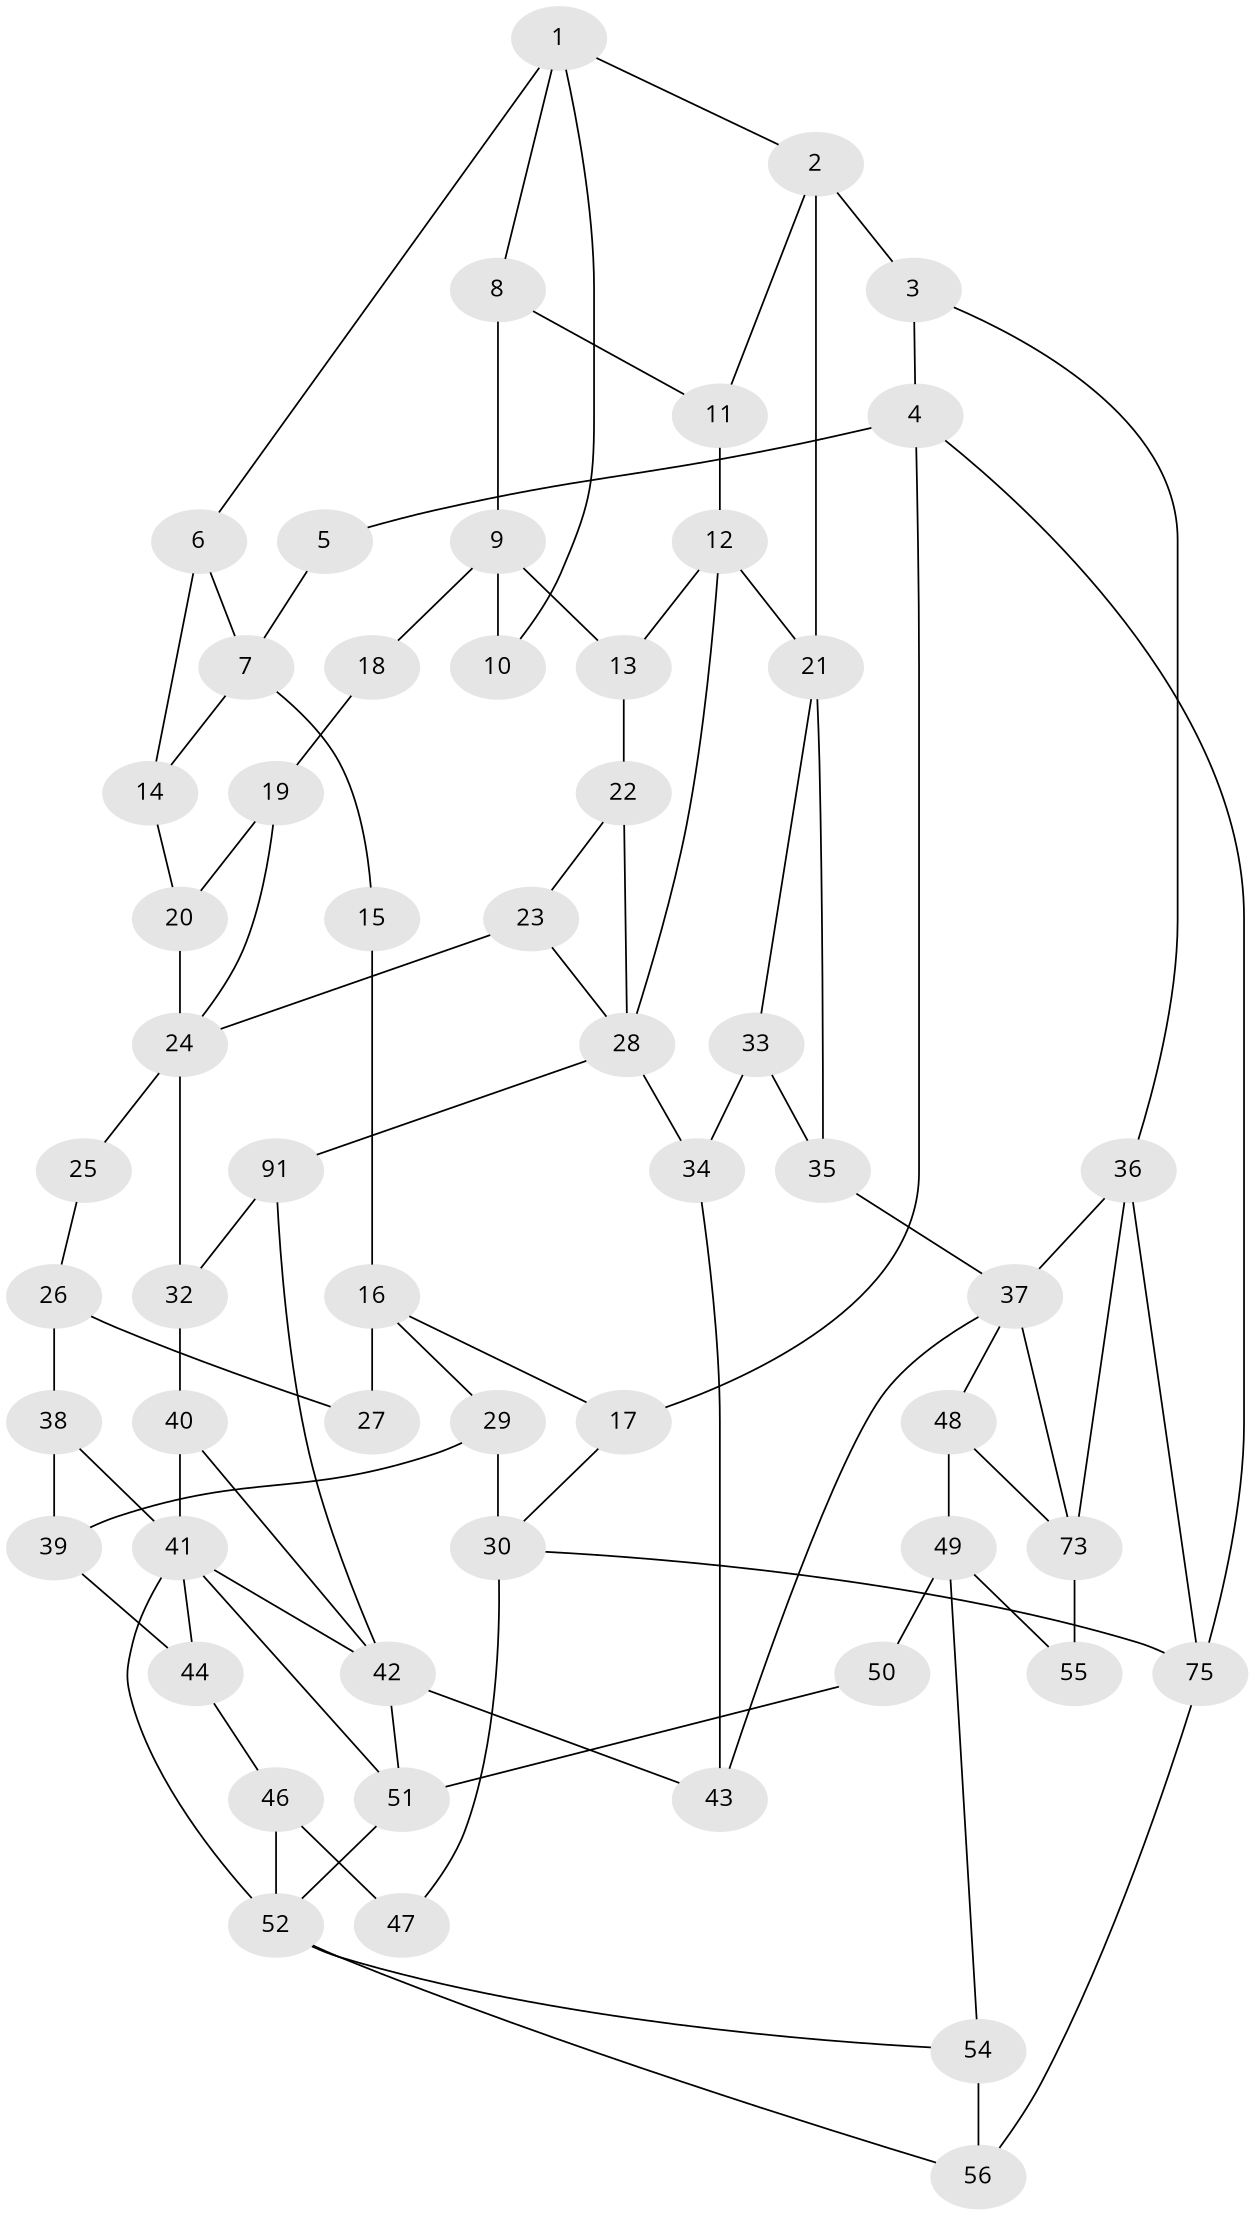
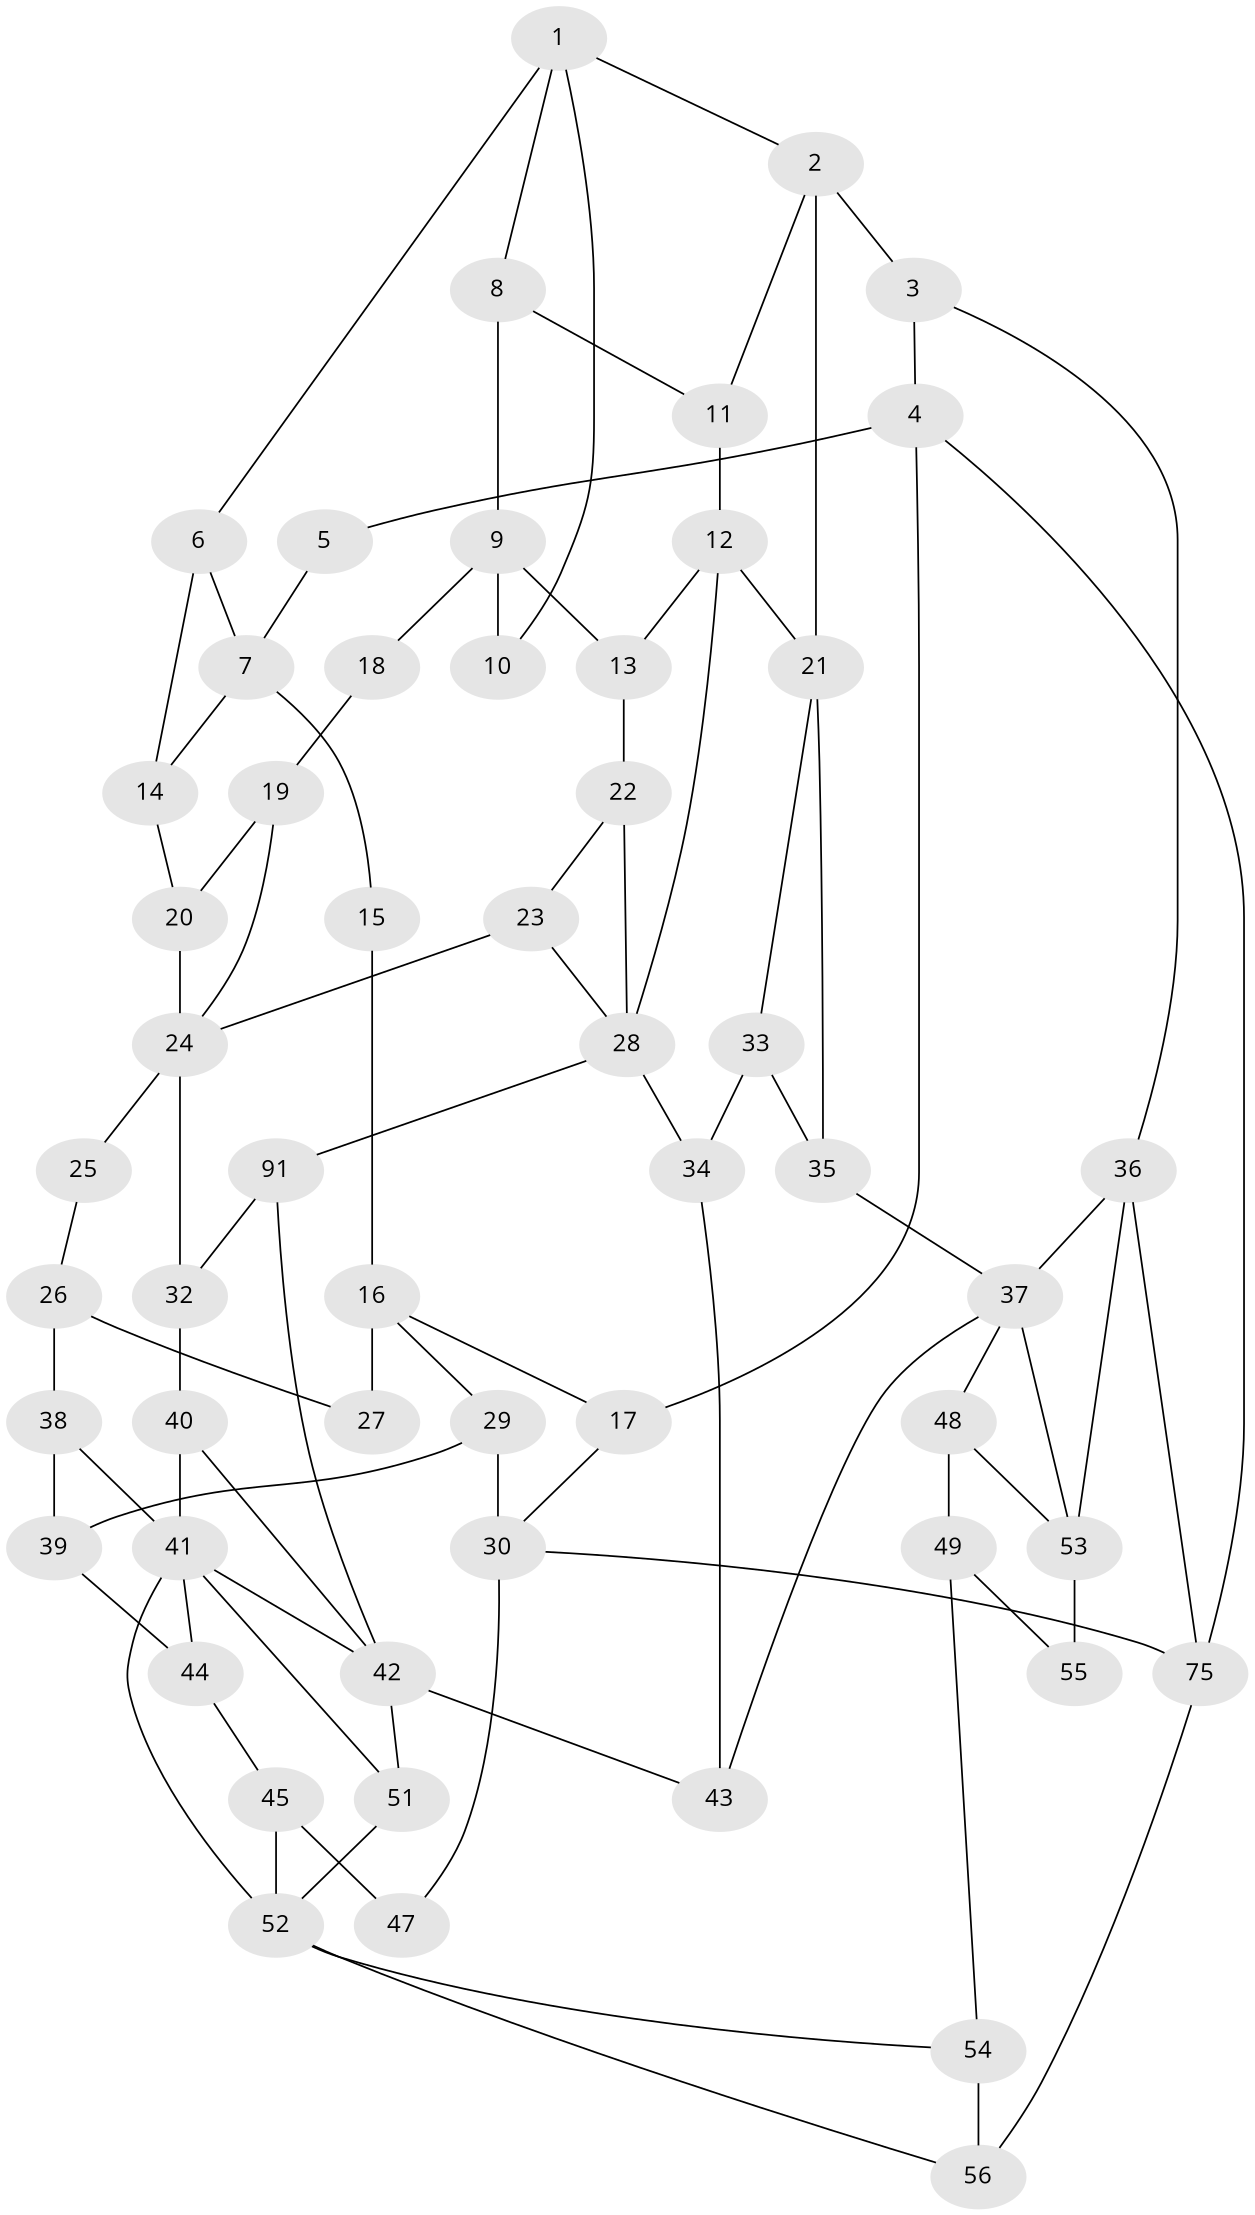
node "73": label "73" -> "53"
node "50": removed
node "46": label "46" -> "45"
